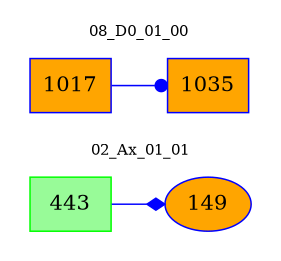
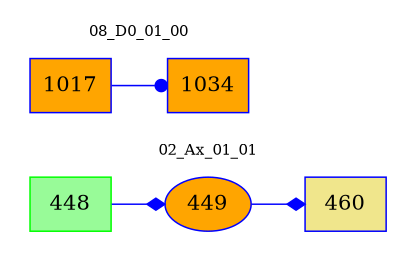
node "1035": label "1035" -> "1034"
node "443": label "443" -> "448"
node "149": label "149" -> "449"
node "460": added
